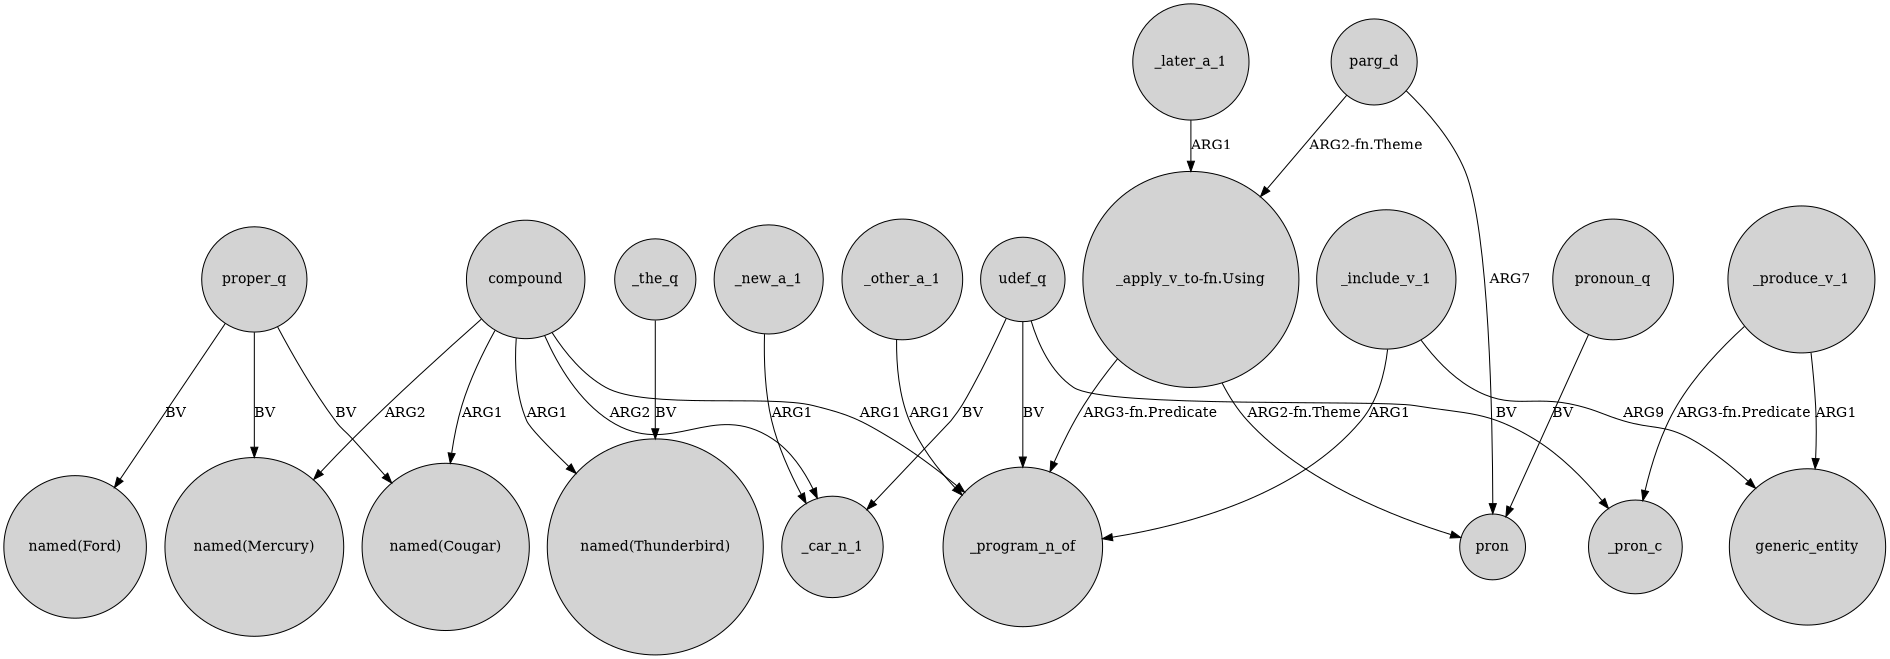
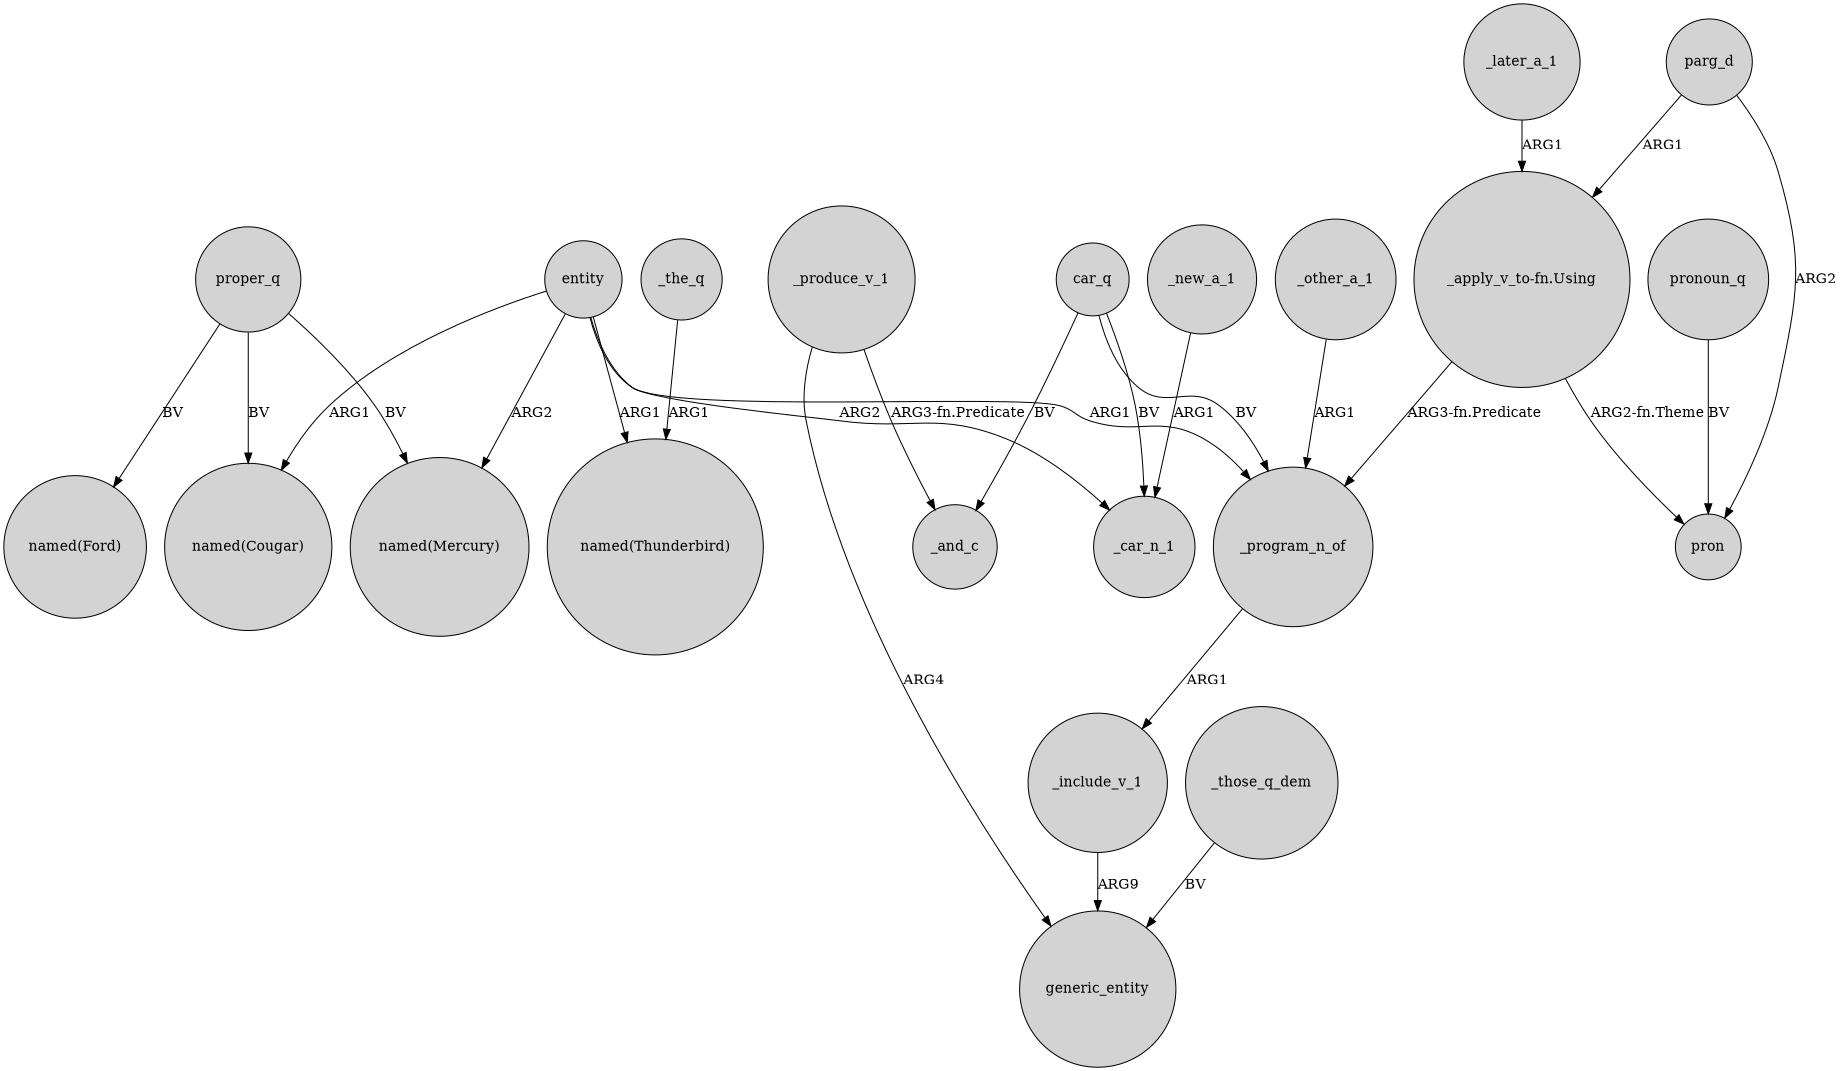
edge "parg_d" -> "_apply_v_to-fn.Using": label "ARG2-fn.Theme" -> "ARG1"
node "compound": label "compound" -> "entity"
node "udef_q": label "udef_q" -> "car_q"
edge "parg_d" -> "pron": label "ARG7" -> "ARG2"
edge "_the_q" -> "named(Thunderbird)": label "BV" -> "ARG1"
edge "_produce_v_1" -> "generic_entity": label "ARG1" -> "ARG4"
edge "_include_v_1" -> "_program_n_of": reversed
node "_pron_c": label "_pron_c" -> "_and_c"
node "_those_q_dem": added
